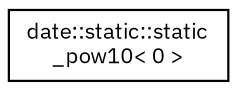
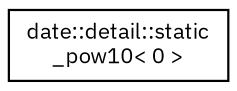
node "date::static::static _pow10< 0 >": label "date::static::static _pow10< 0 >" -> "date::detail::static _pow10< 0 >"
